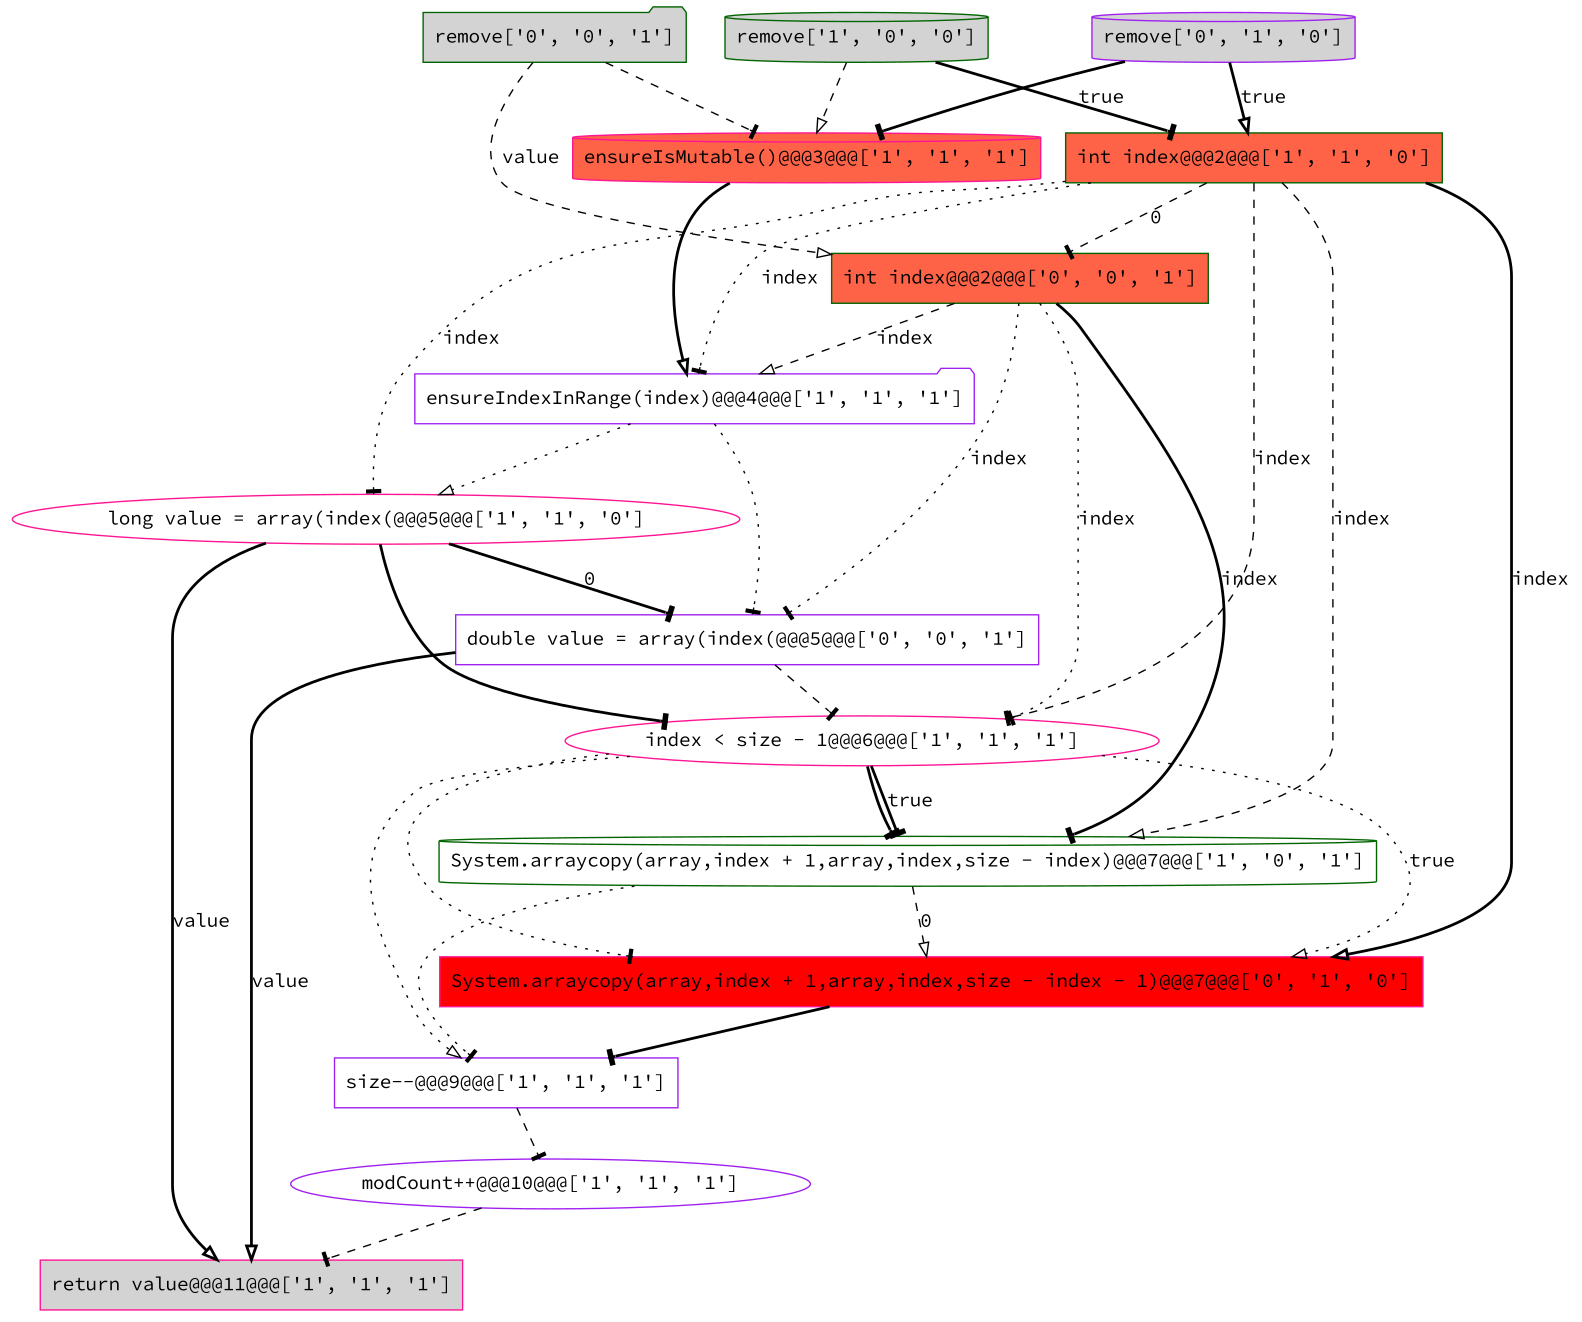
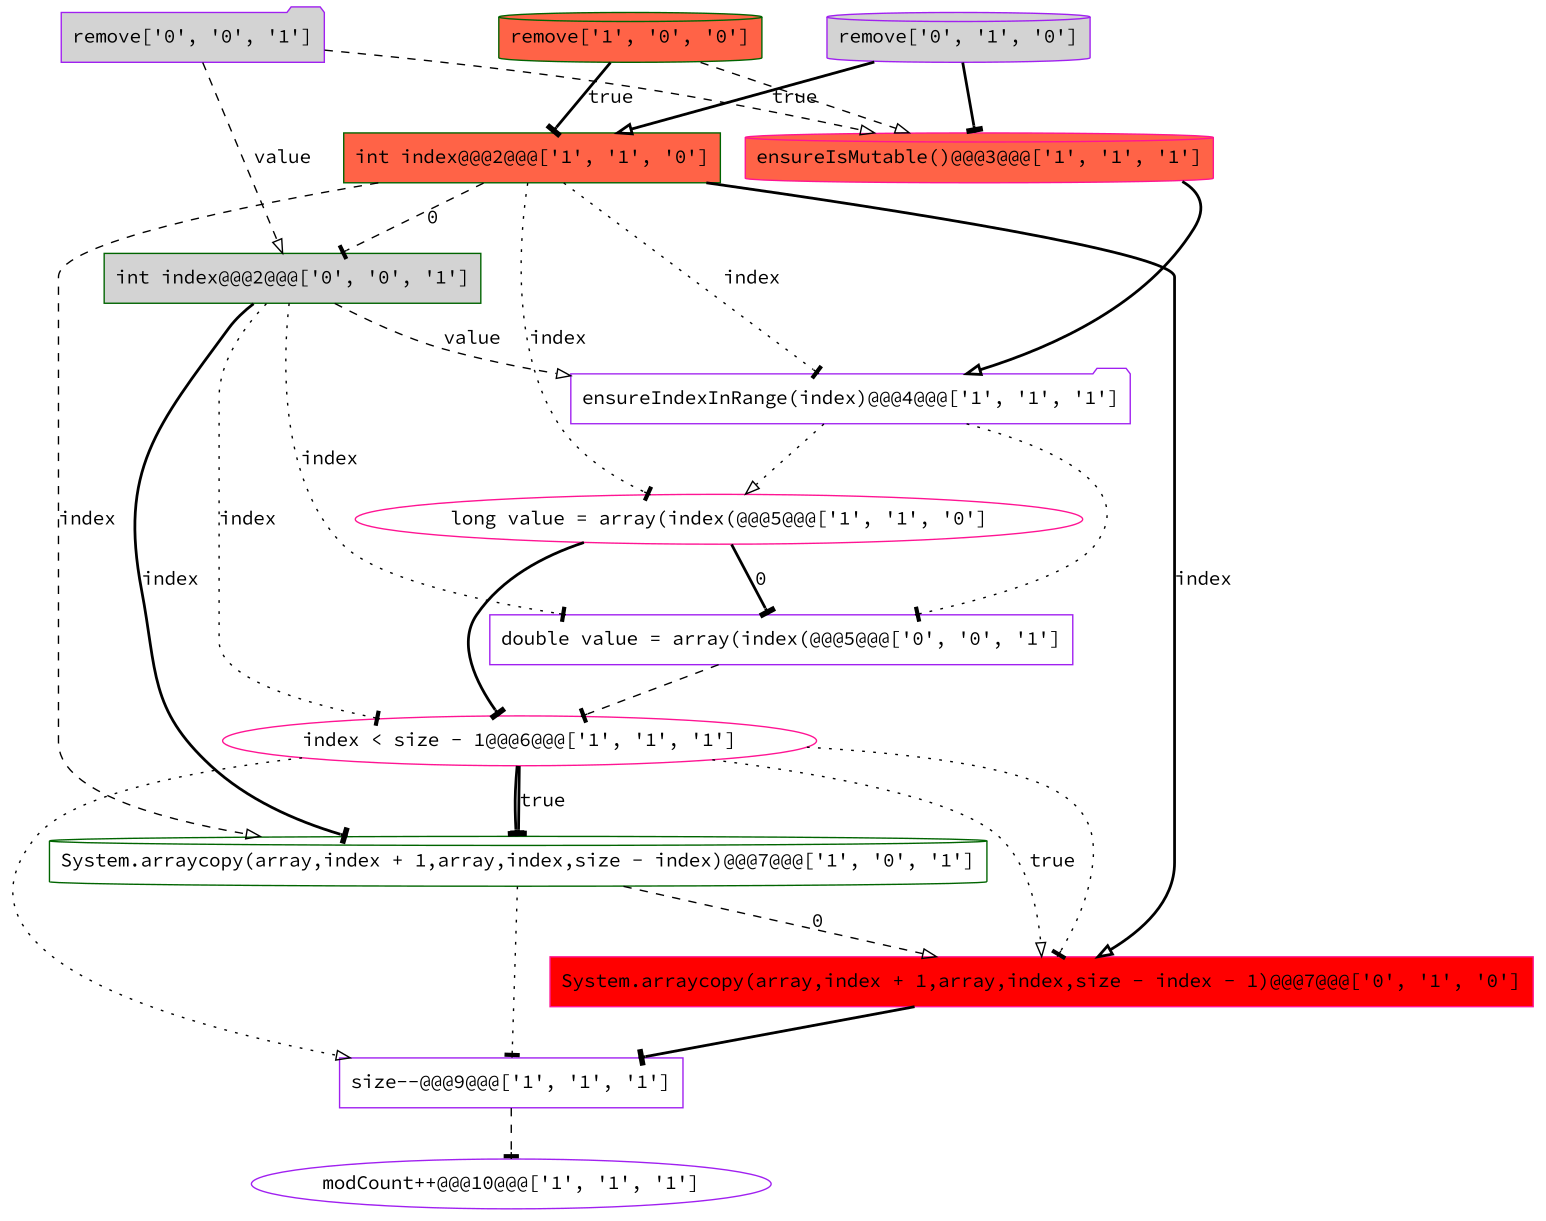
node "remove['0', '0', '1']": color darkgreen -> purple
node "remove['1', '0', '0']": fillcolor lightgray -> tomato
edge "remove['0', '0', '1']" -> "ensureIsMutable()@@@3@@@['1', '1', '1']": arrowhead tee -> onormal
node "int index@@@2@@@['0', '0', '1']": fillcolor tomato -> lightgray
edge "int index@@@2@@@['0', '0', '1']" -> "ensureIndexInRange(index)@@@4@@@['1', '1', '1']": label "index" -> "value"
edge "int index@@@2@@@['1', '1', '0']" -> "index < size - 1@@@6@@@['1', '1', '1']": removed, label "index"
node "return value@@@11@@@['1', '1', '1']": removed
